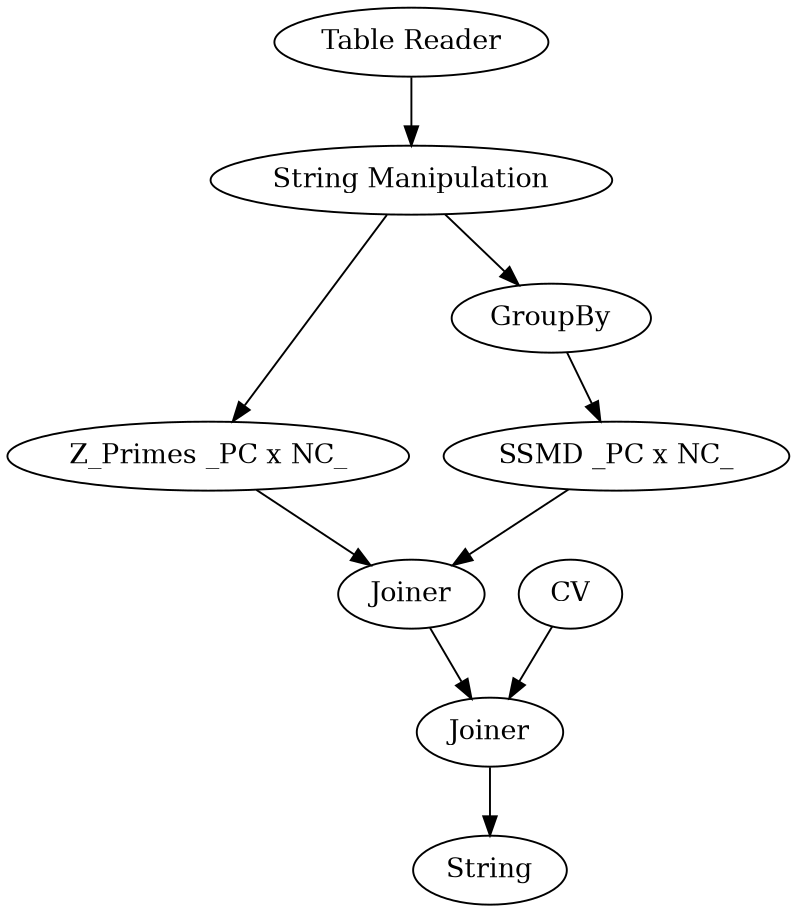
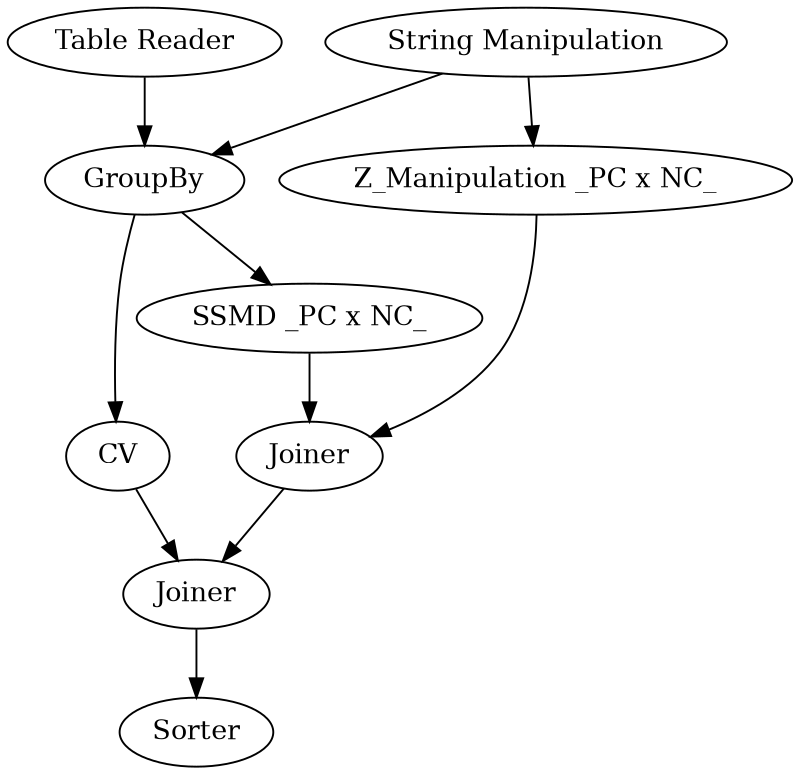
edge "Table Reader" -> "String Manipulation": now "Table Reader" -> "GroupBy"
edge "GroupBy" -> "CV": added
node "Z_Primes _PC x NC_": label "Z_Primes _PC x NC_" -> "Z_Manipulation _PC x NC_"
node "String": label "String" -> "Sorter"
